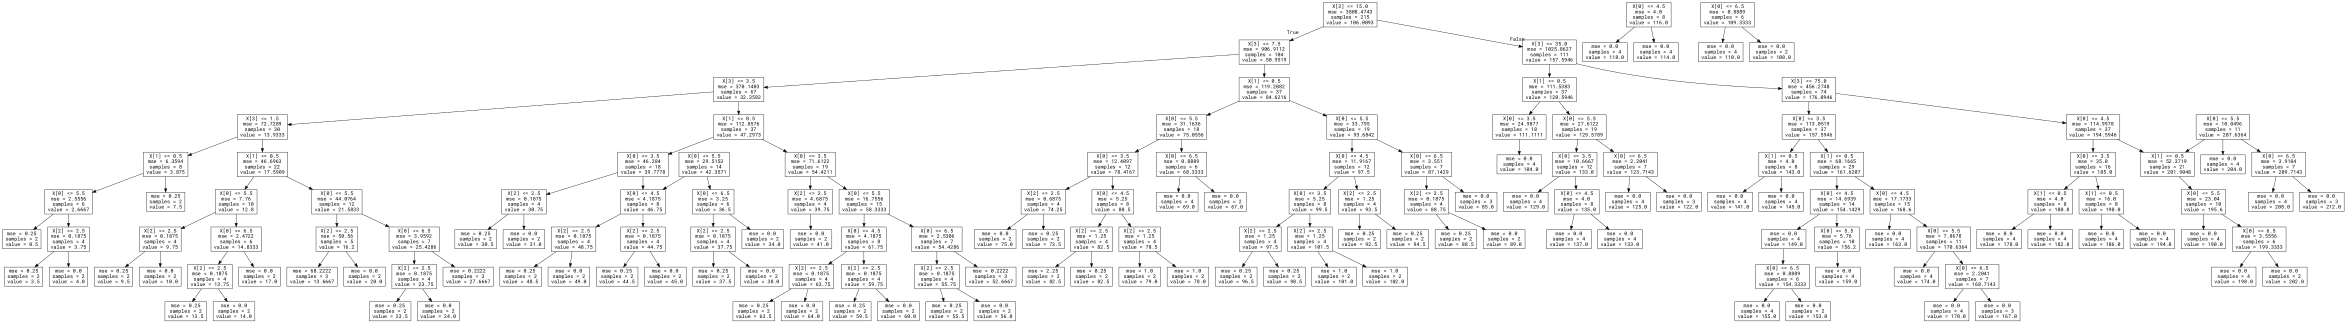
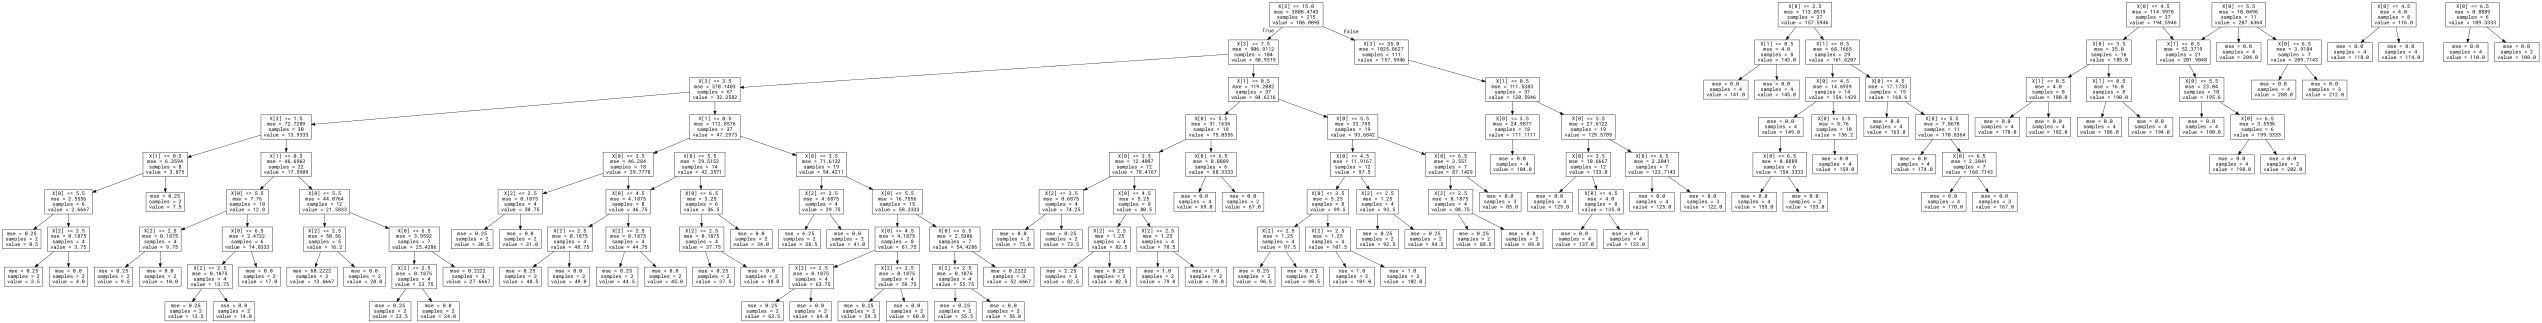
node "X[3] <= 75.0 mse = 456.2748 samples = 74 value = 176.0946": removed
node "mse = 6.25 samples = 2 value = 38.5": added
